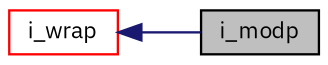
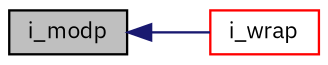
edge "i_modp" -> "i_wrap": reversed
